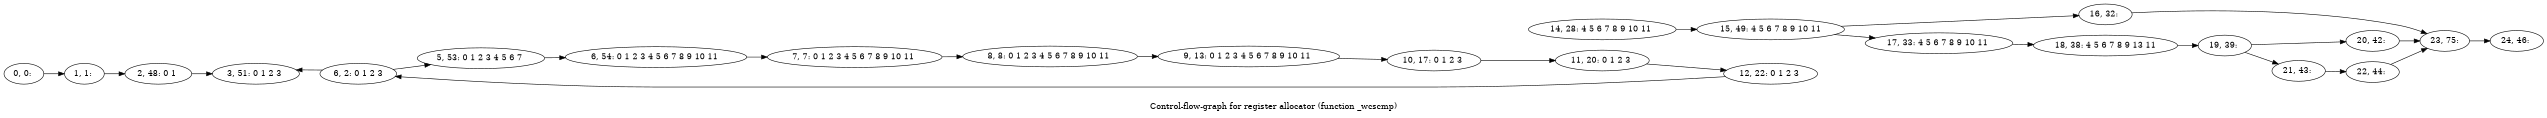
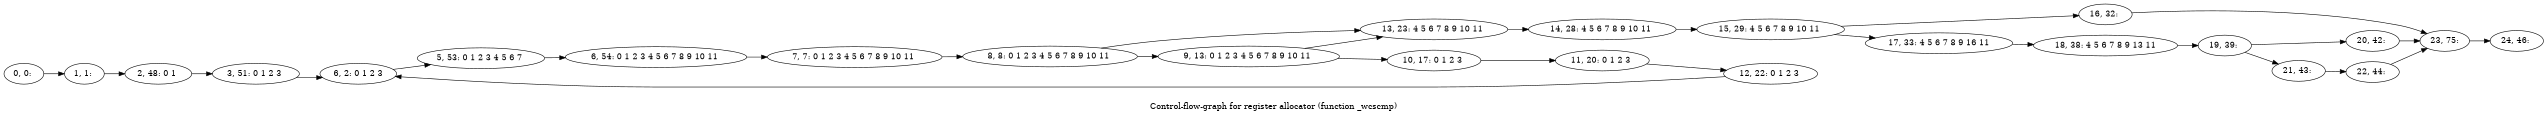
node "13, 23: 4 5 6 7 8 9 10 11": added
node "15, 49: 4 5 6 7 8 9 10 11": label "15, 49: 4 5 6 7 8 9 10 11" -> "15, 29: 4 5 6 7 8 9 10 11"
node "17, 33: 4 5 6 7 8 9 10 11": label "17, 33: 4 5 6 7 8 9 10 11" -> "17, 33: 4 5 6 7 8 9 16 11"
edge "6, 2: 0 1 2 3" -> "3, 51: 0 1 2 3": reversed
